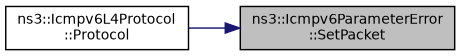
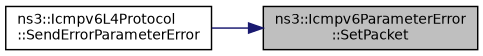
node "ns3::Icmpv6L4Protocol ::Protocol": label "ns3::Icmpv6L4Protocol ::Protocol" -> "ns3::Icmpv6L4Protocol ::SendErrorParameterError"
